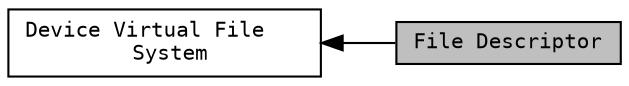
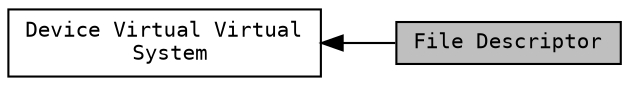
node "Device Virtual File System": label "Device Virtual File System" -> "Device Virtual Virtual System"
